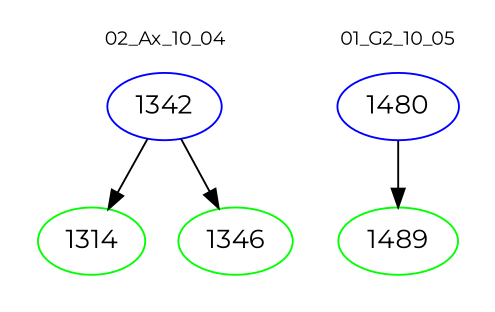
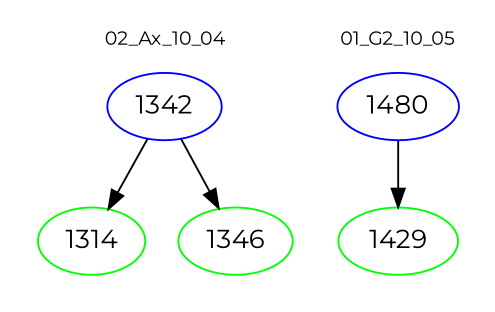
node "1489": label "1489" -> "1429"
